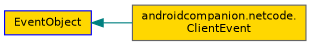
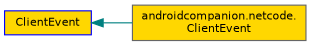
node "EventObject": label "EventObject" -> "ClientEvent"
